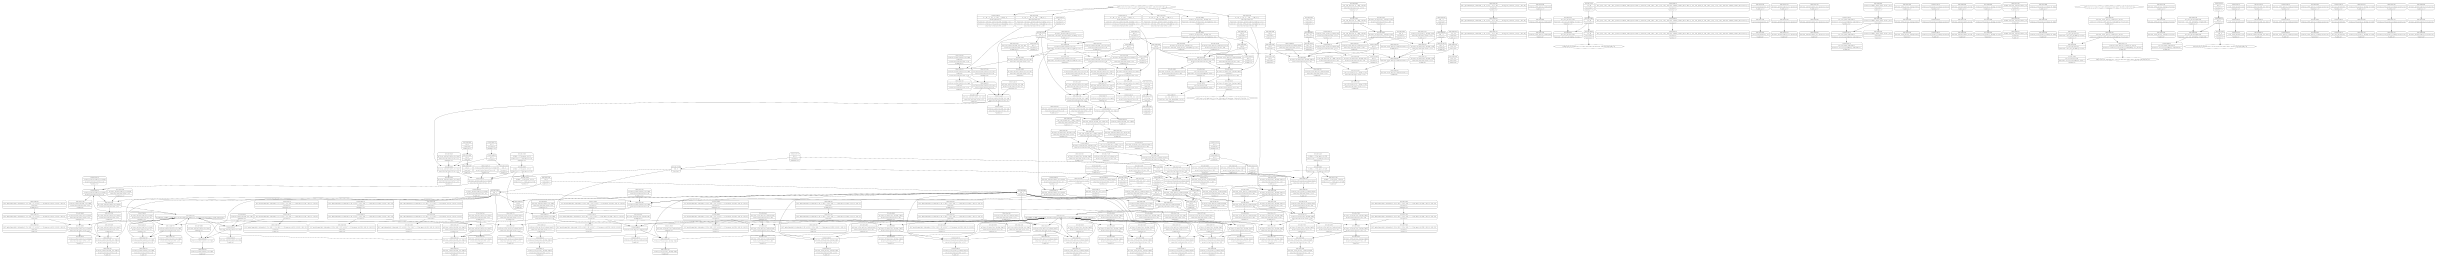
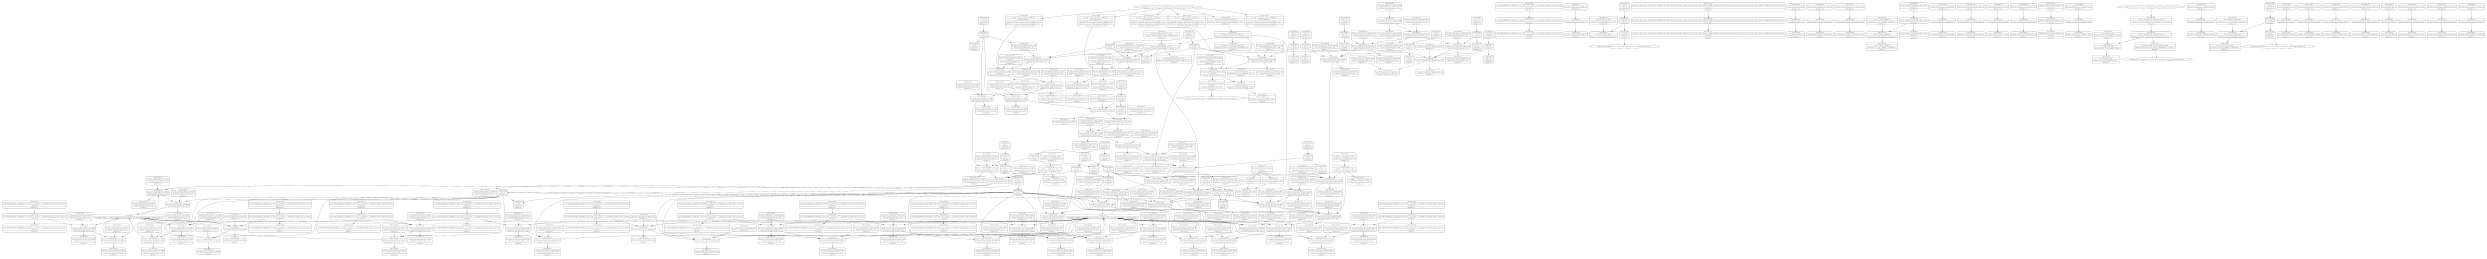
node "CE0x45f02d0": removed
node "CE0x4600760": added
node "CE0x45ee470": removed
